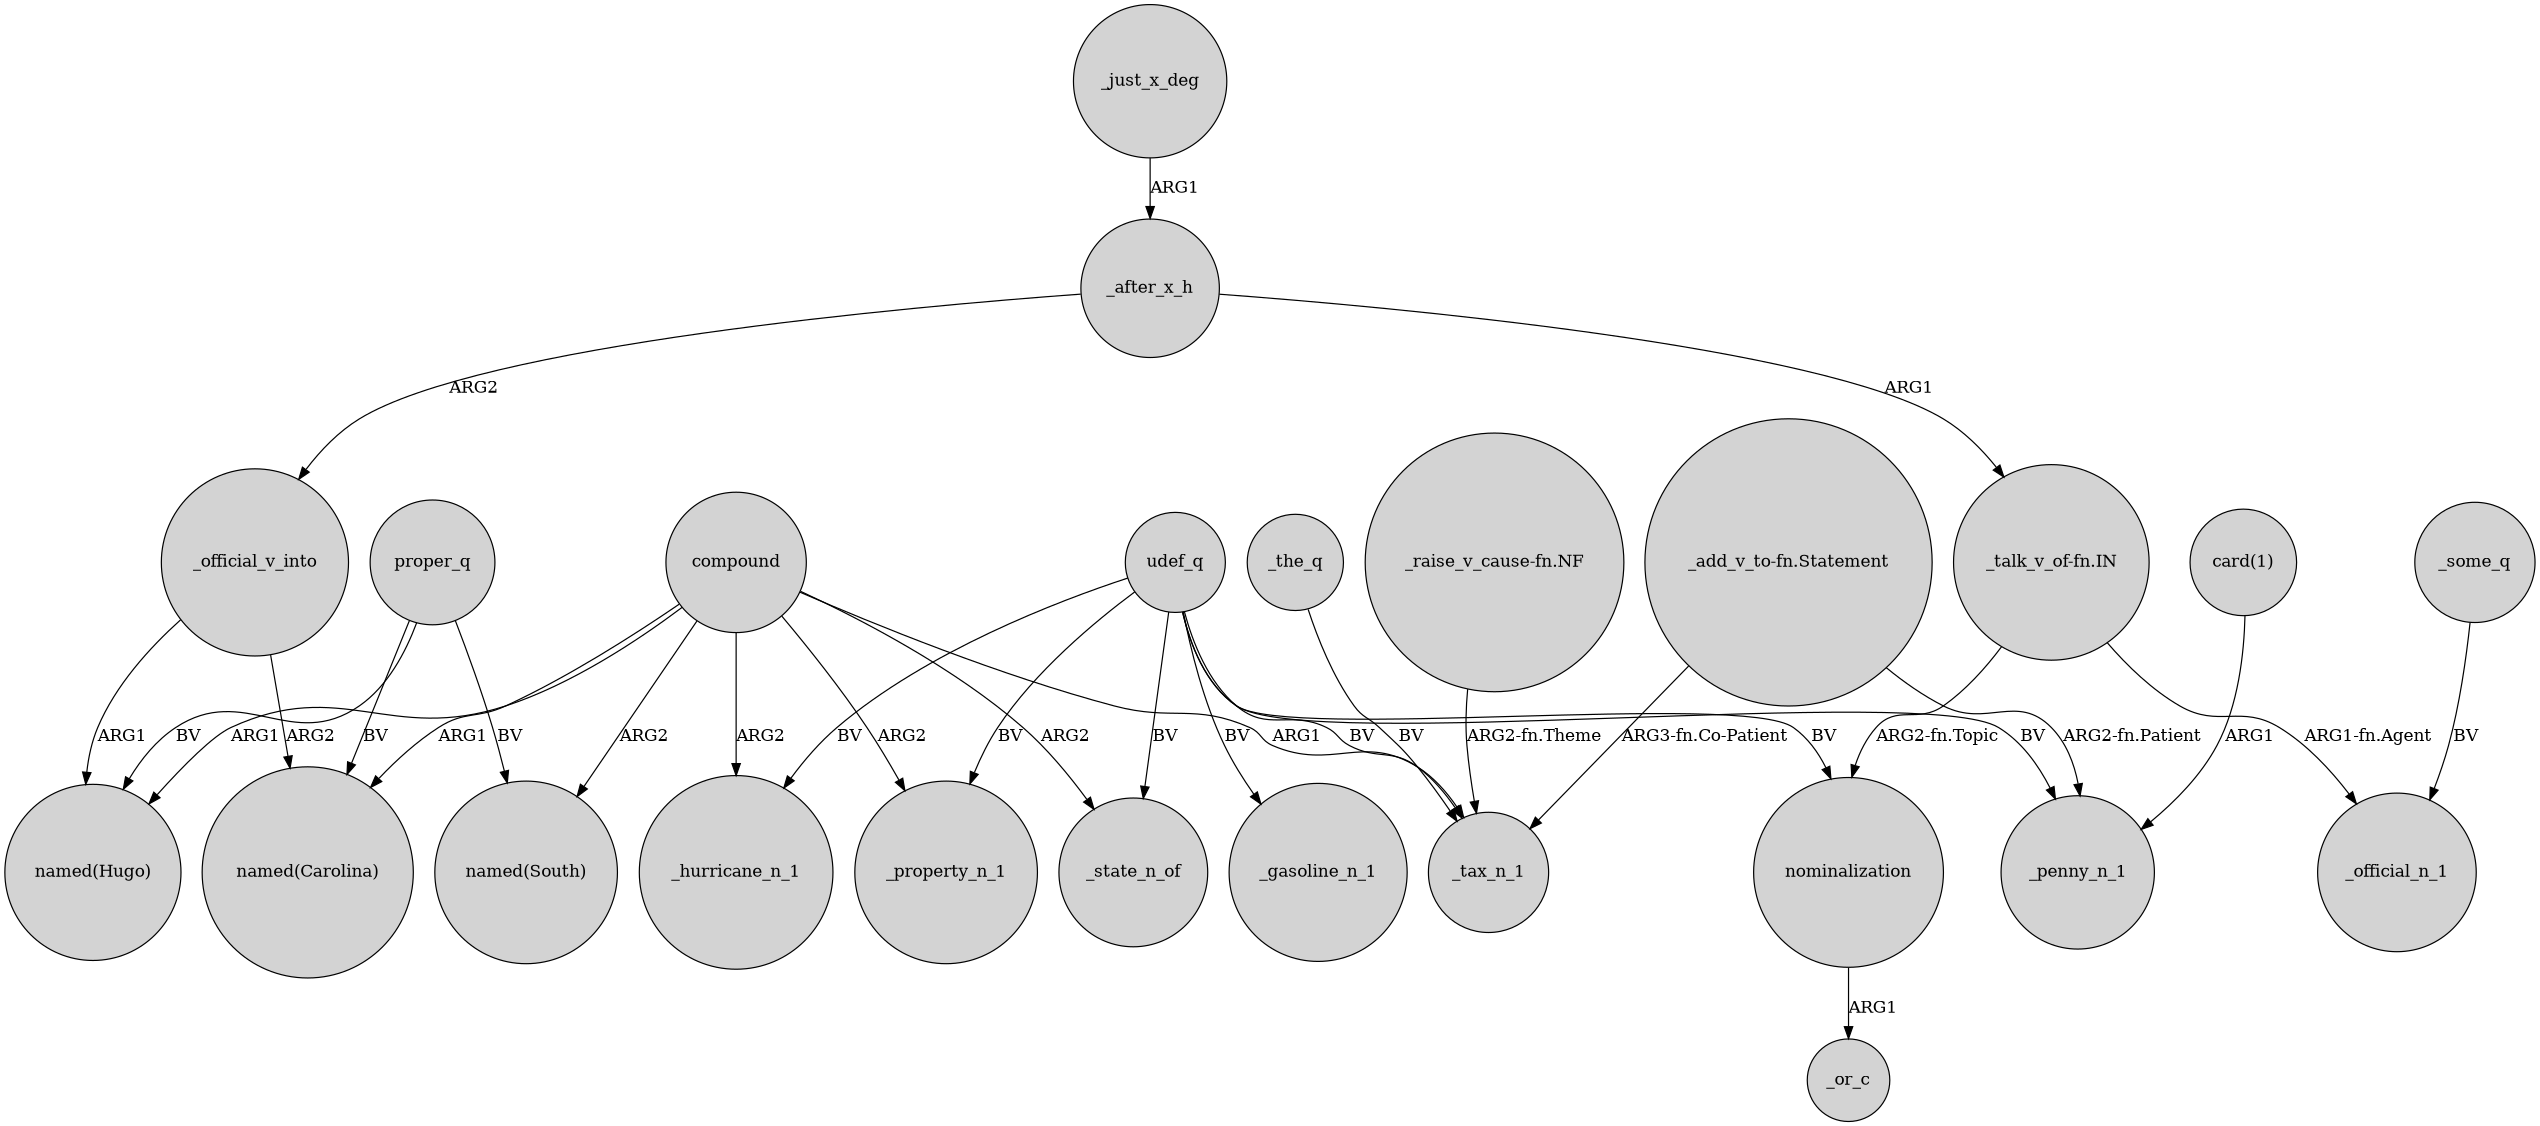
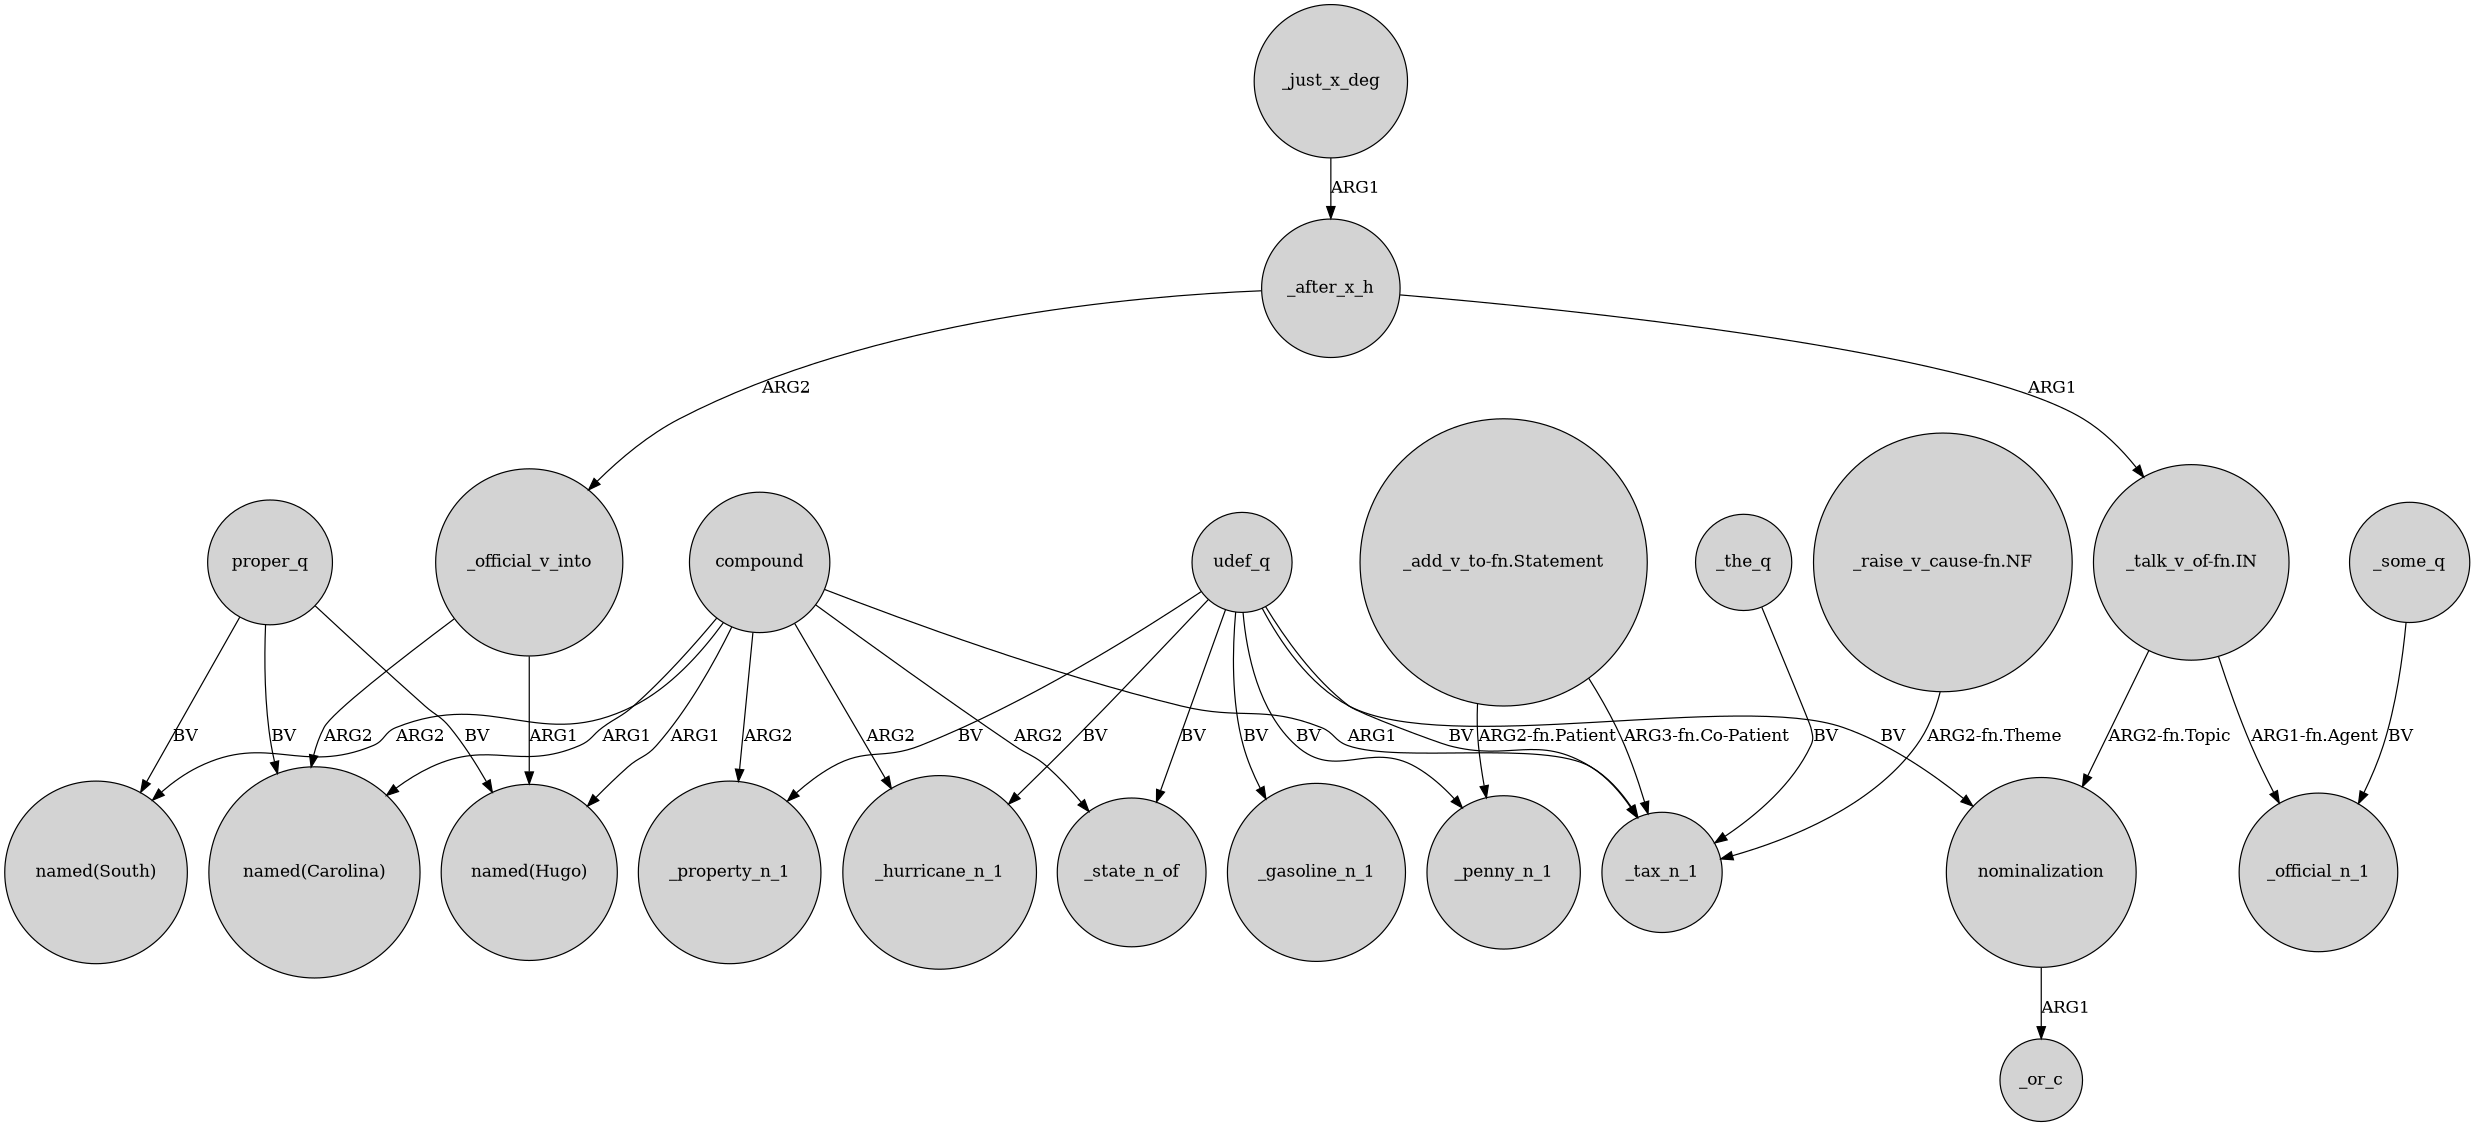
node "card(1)": removed
